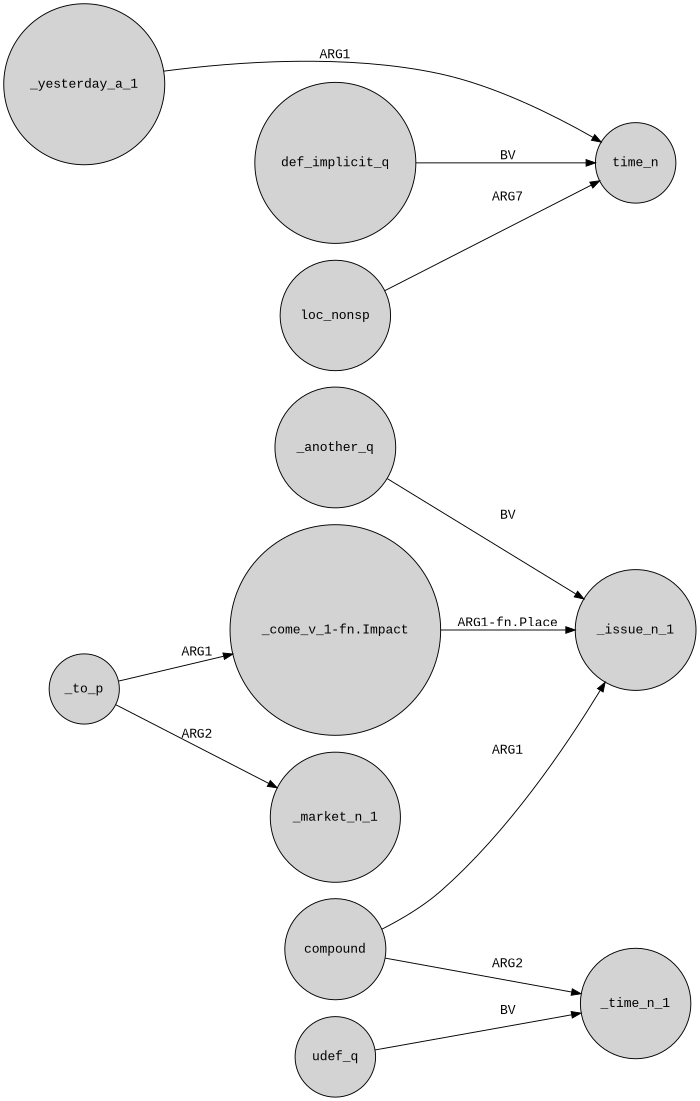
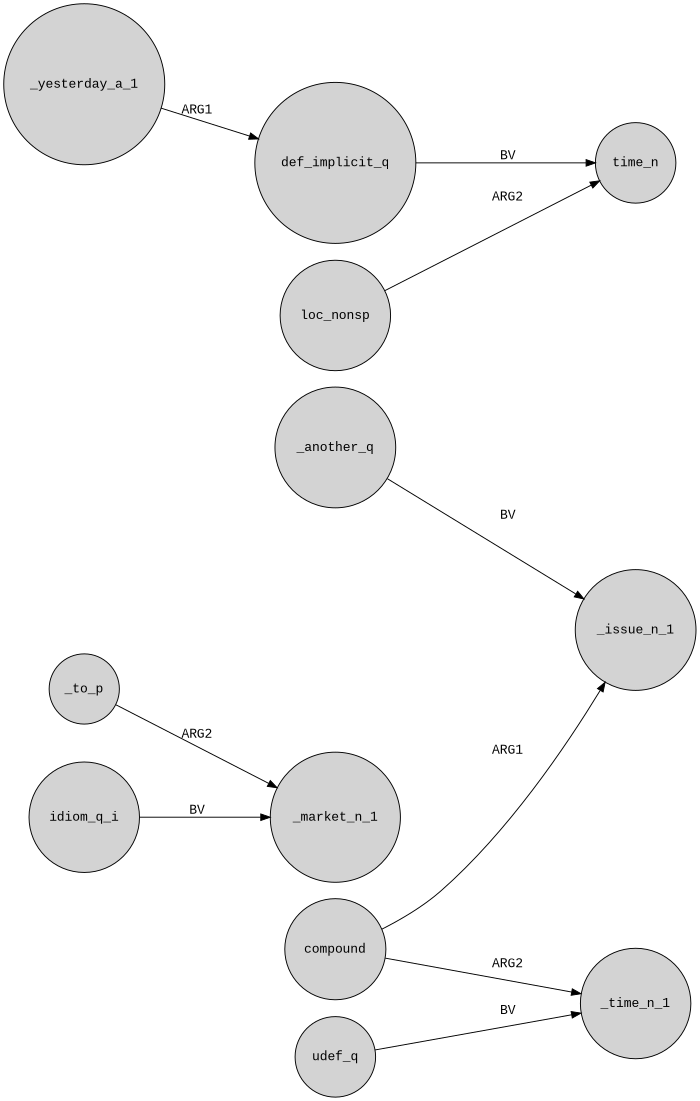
edge "_yesterday_a_1" -> "time_n": now "_yesterday_a_1" -> "def_implicit_q"
edge "loc_nonsp" -> "time_n": label "ARG7" -> "ARG2"
node "_come_v_1-fn.Impact": removed
node "idiom_q_i": added
